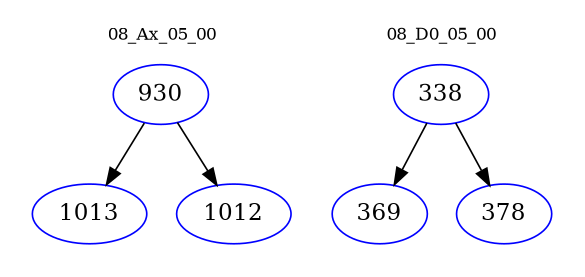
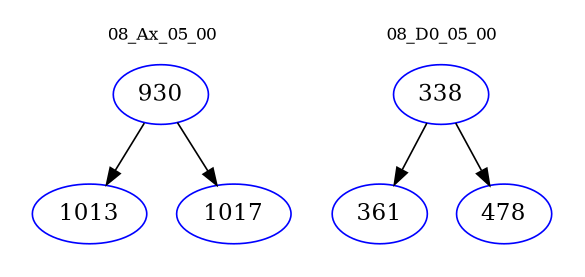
node "1012": label "1012" -> "1017"
node "369": label "369" -> "361"
node "378": label "378" -> "478"
